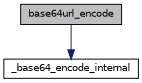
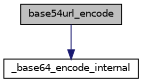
node "base64url_encode": label "base64url_encode" -> "base54url_encode"
